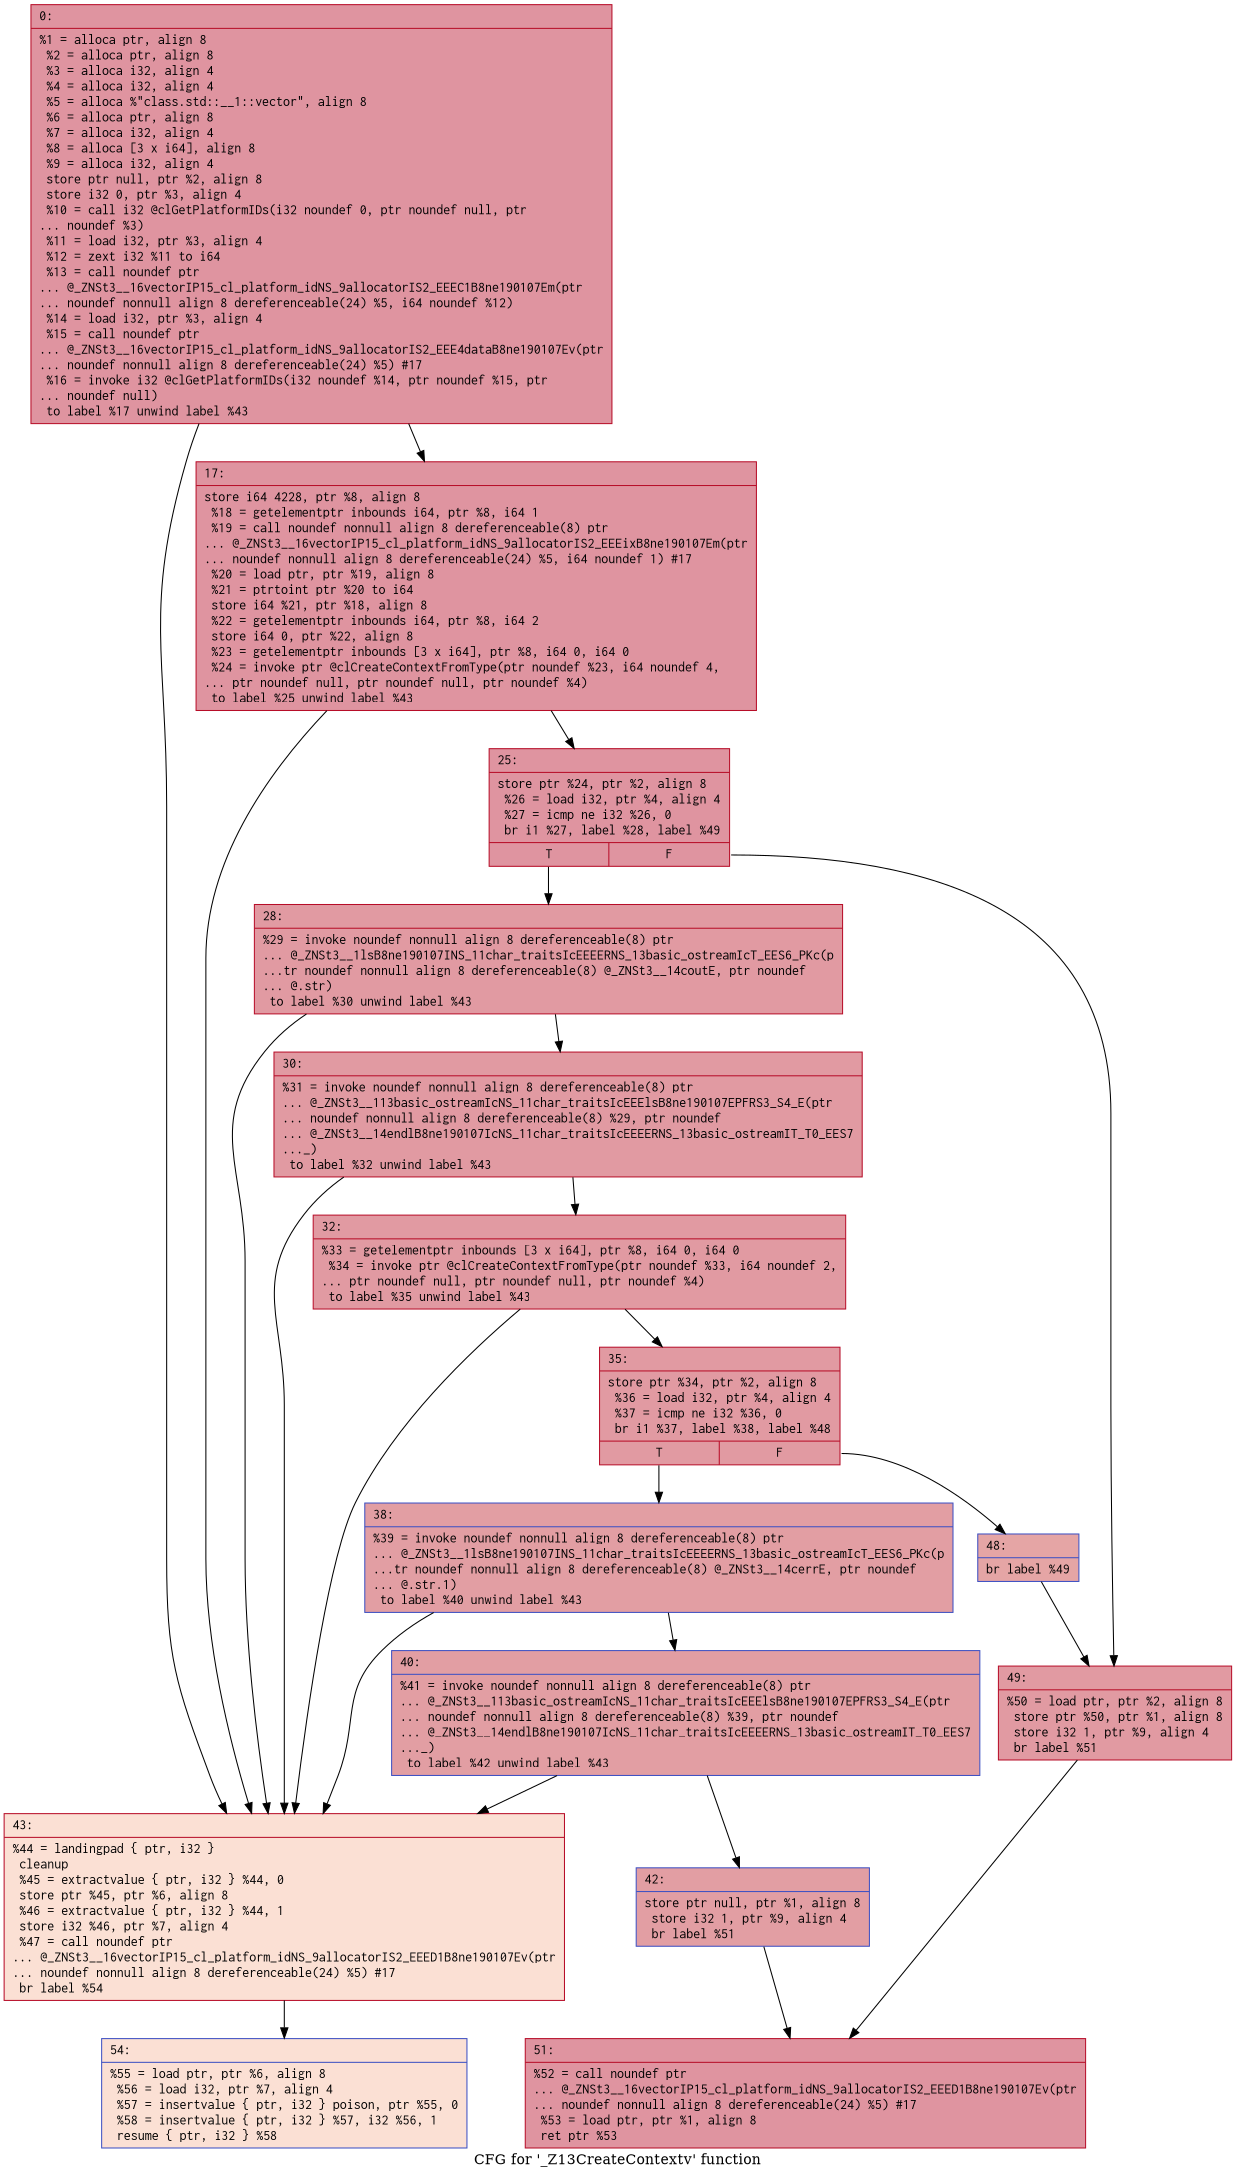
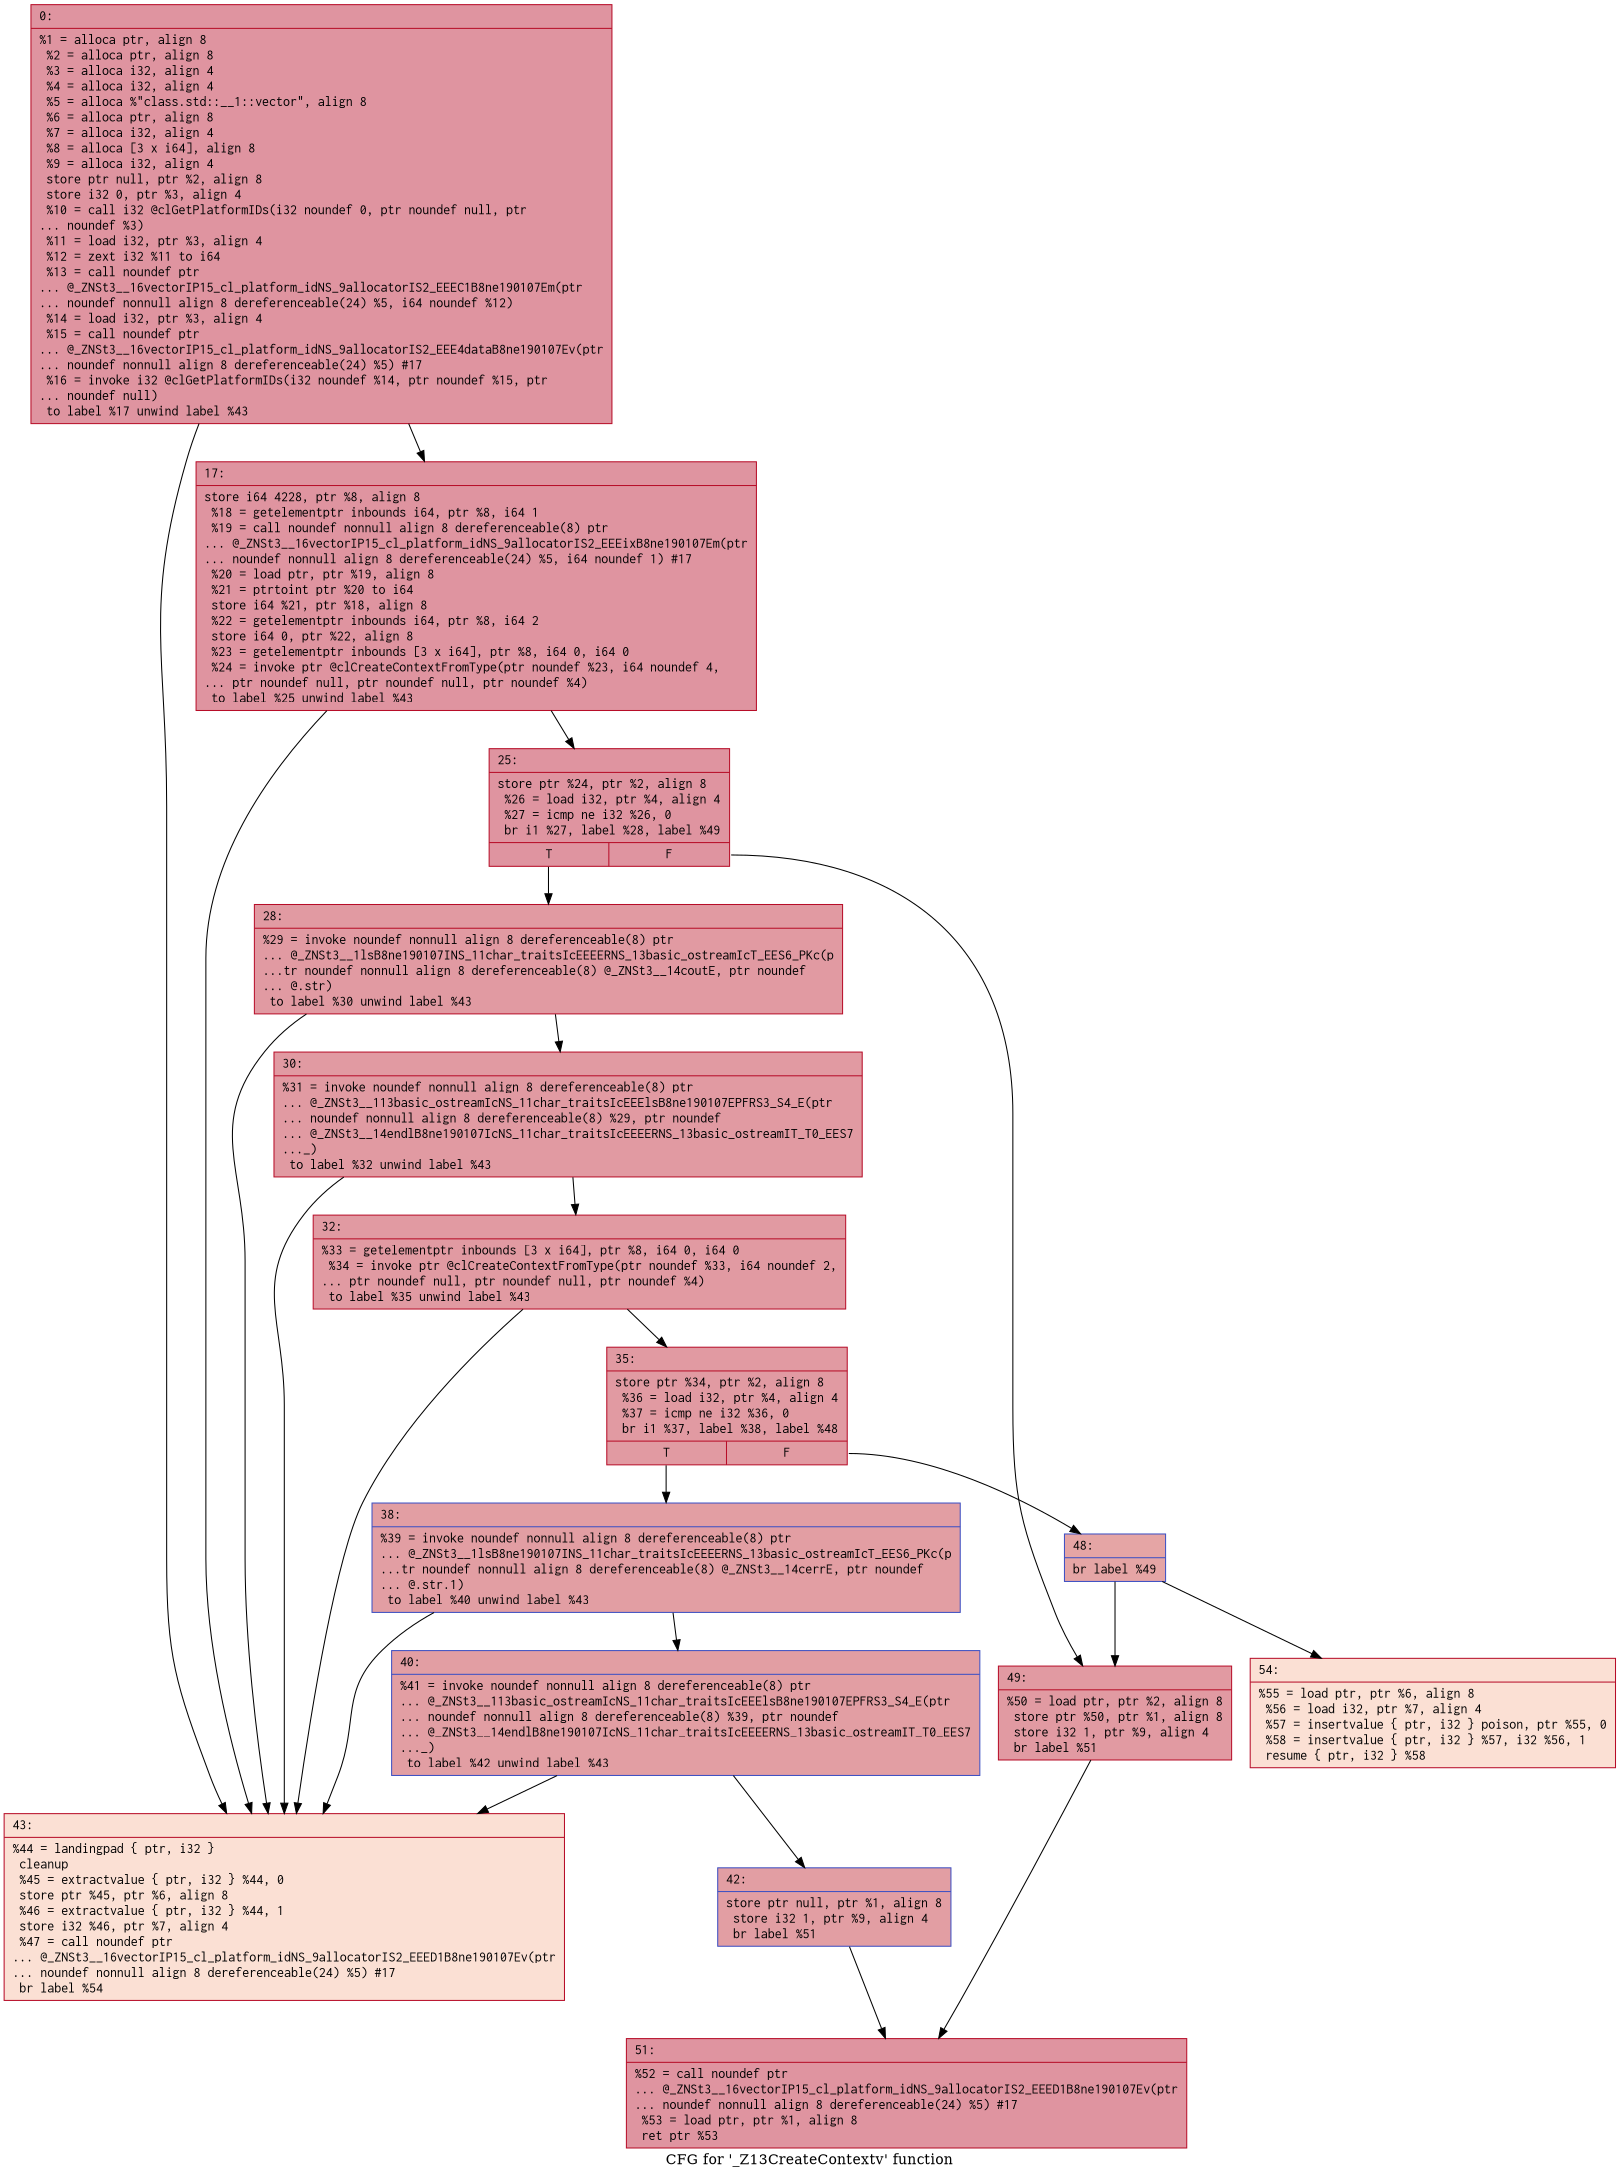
edge "43:" -> "54:": now "48:" -> "54:"
node "54:": color #3d50c3ff -> #b70d28ff
